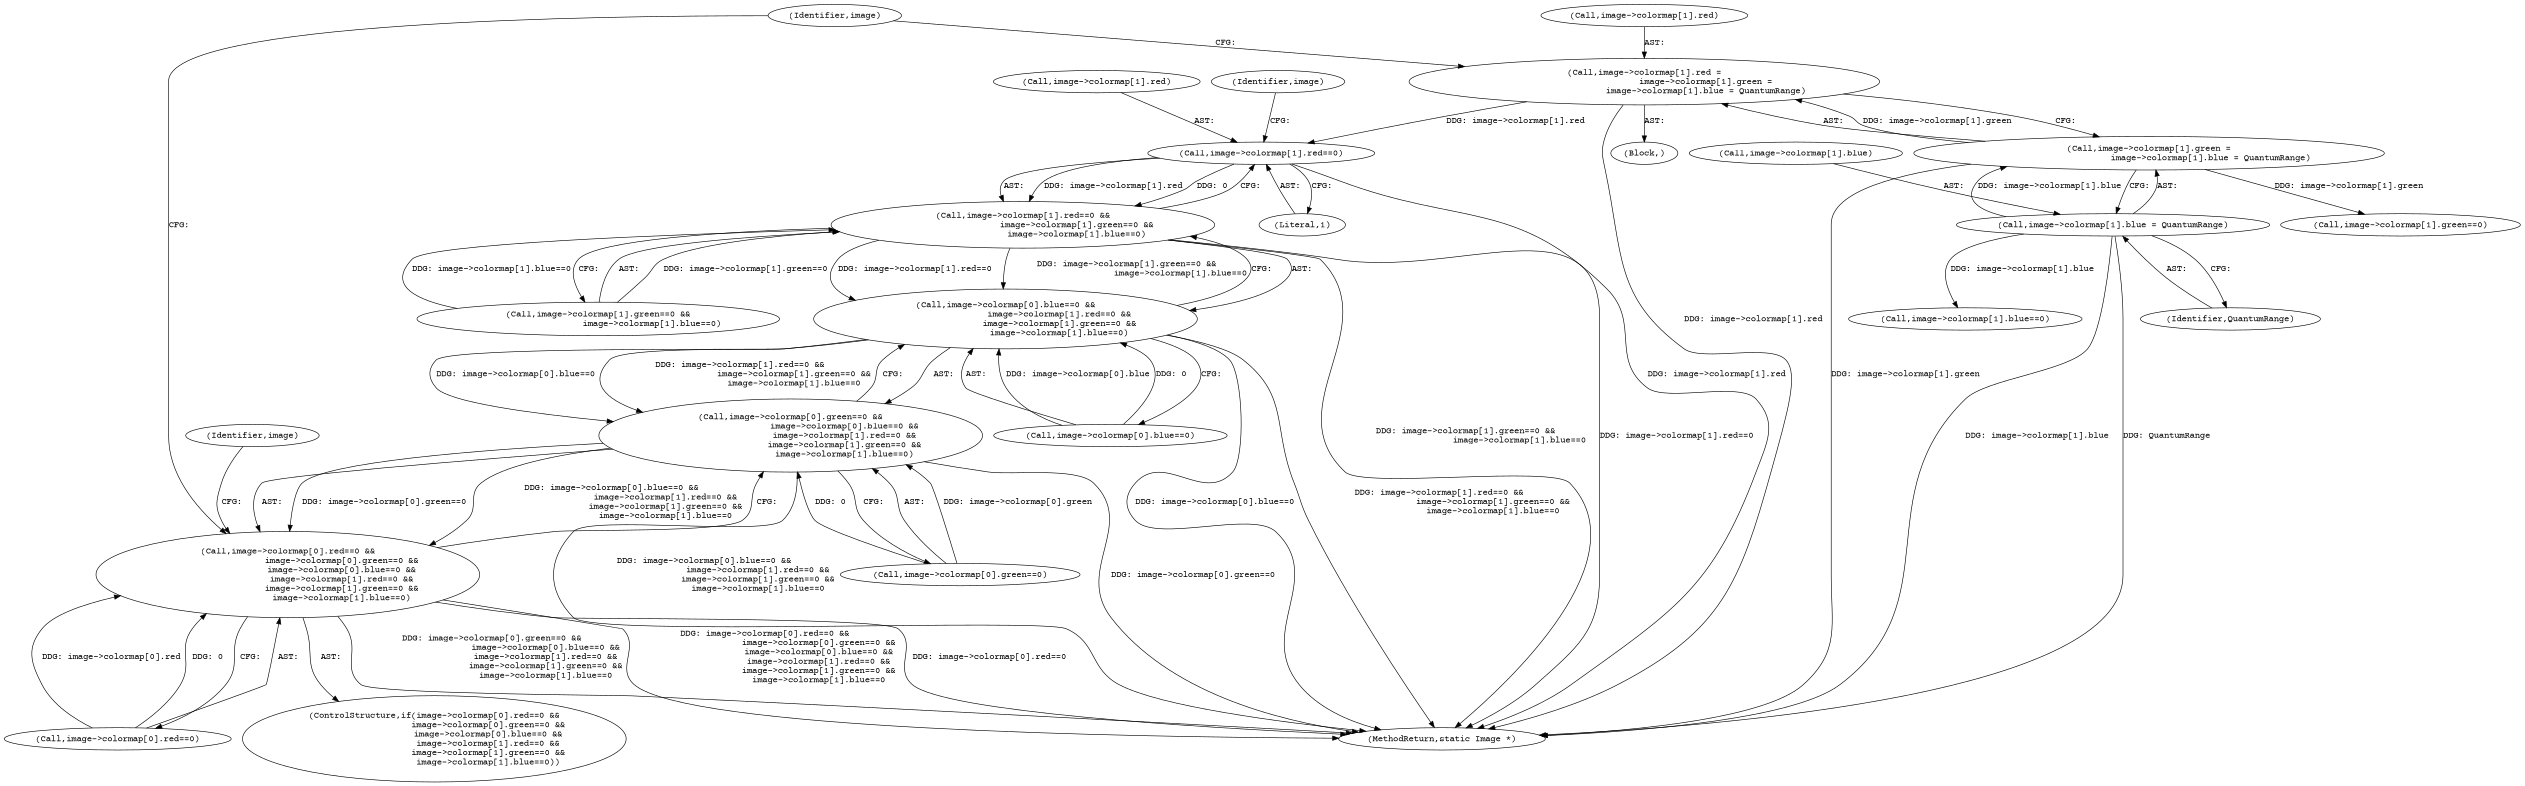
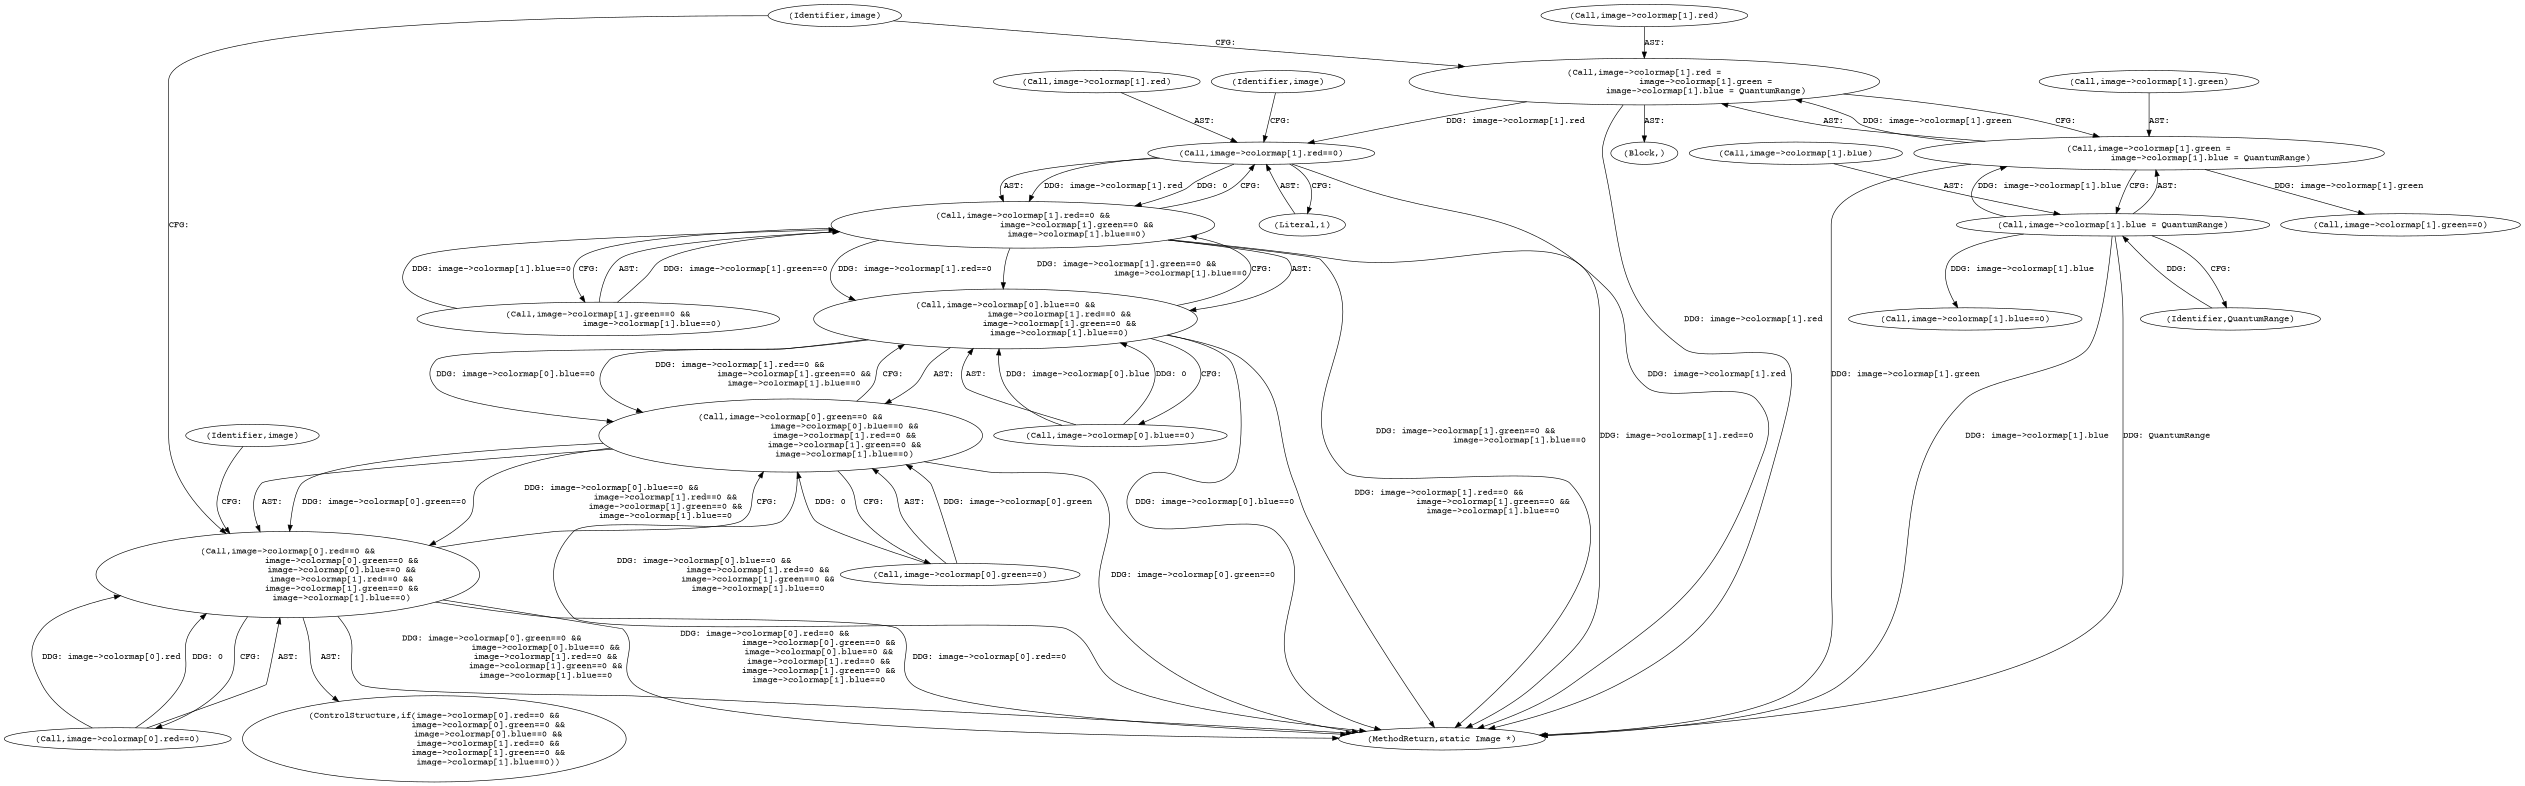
node "(Call,image->colormap[1].green)": added
edge "(Identifier,QuantumRange)" -> "(Call,image->colormap[1].blue = QuantumRange)": label "AST: " -> "DDG: "
